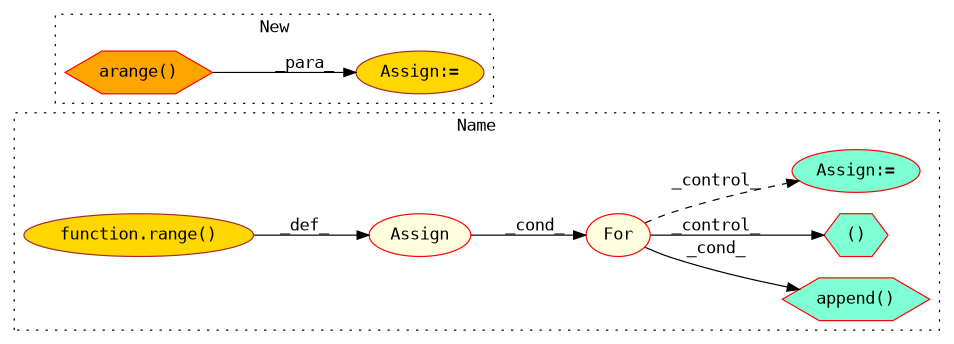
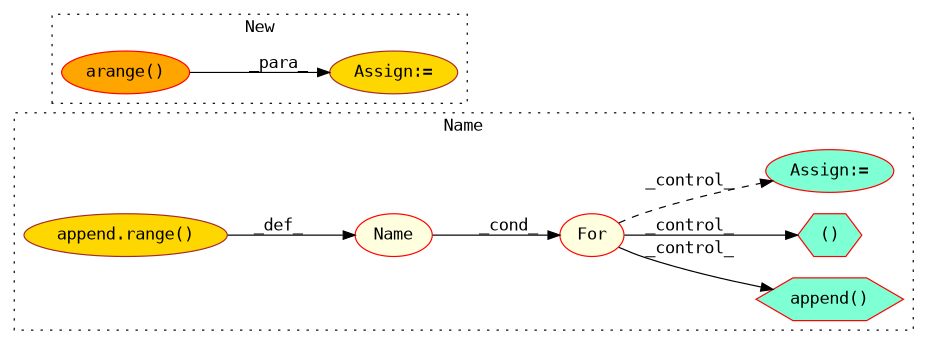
node "arange()": shape hexagon -> ellipse
node "function.range()": label "function.range()" -> "append.range()"
node "Assign": label "Assign" -> "Name"
edge "For" -> "append()": label "_cond_" -> "_control_"
